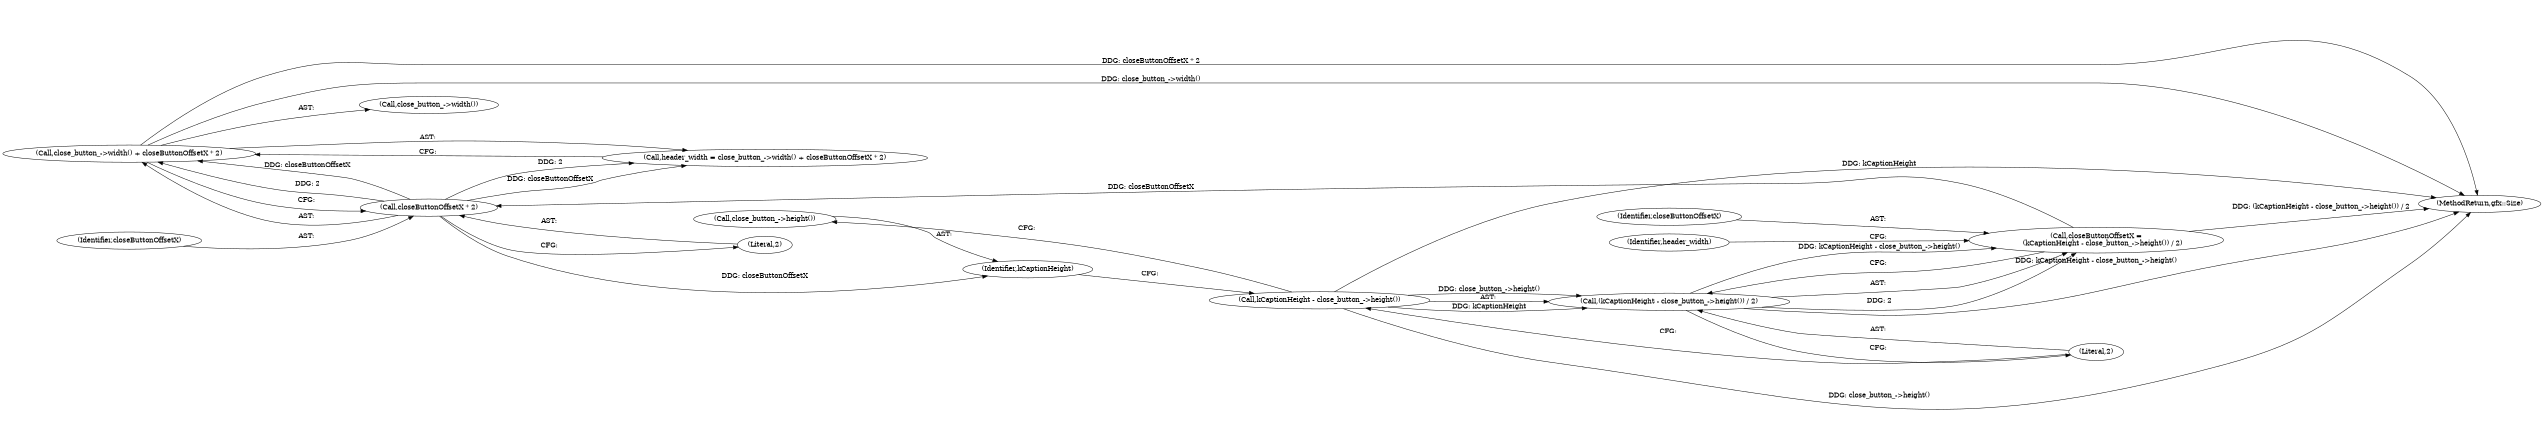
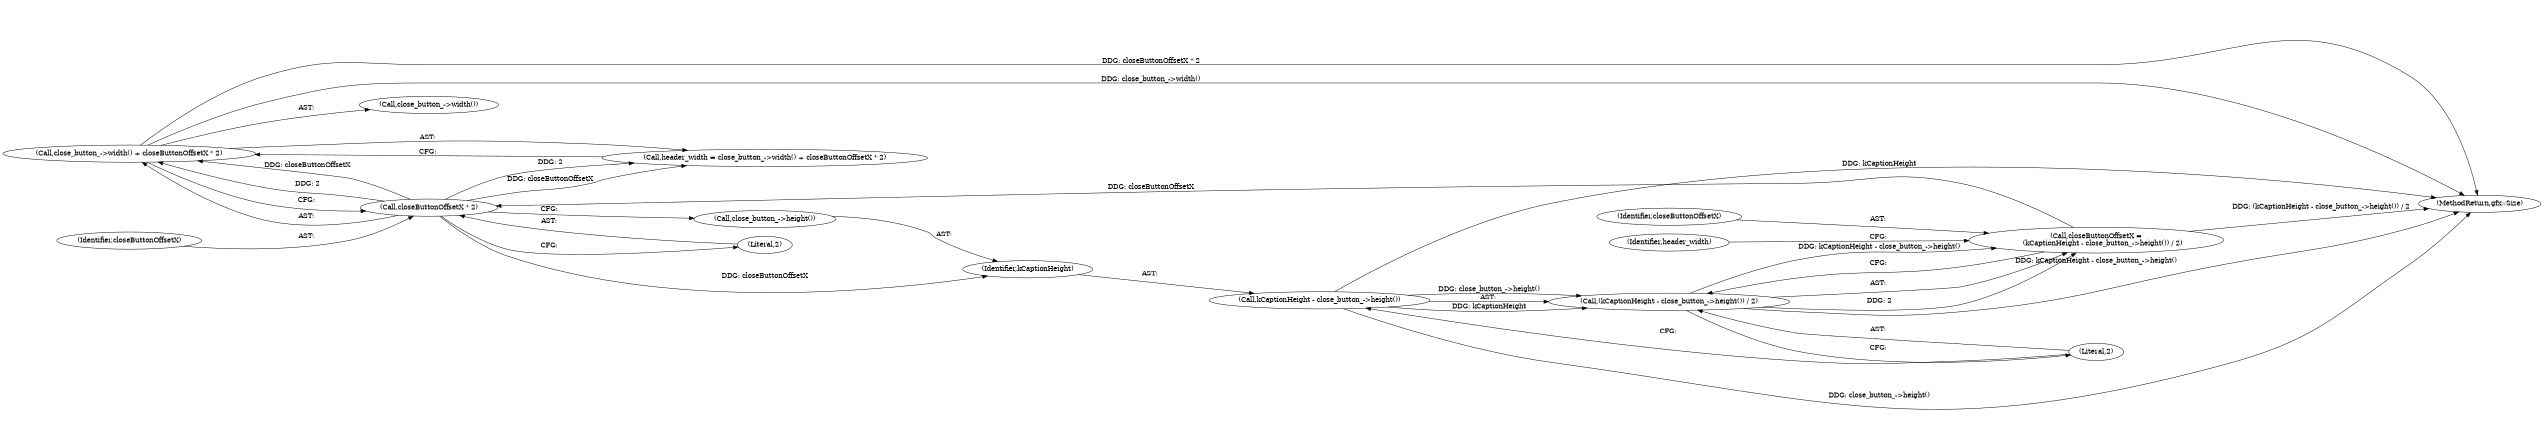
edge "(Call,kCaptionHeight - close_button_->height())" -> "(Call,close_button_->height())": now "(Call,closeButtonOffsetX * 2)" -> "(Call,close_button_->height())"
edge "(Identifier,kCaptionHeight)" -> "(Call,kCaptionHeight - close_button_->height())": label "CFG: " -> "AST: "
